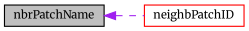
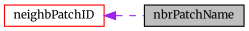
edge "neighbPatchID" -> "nbrPatchName": reversed
